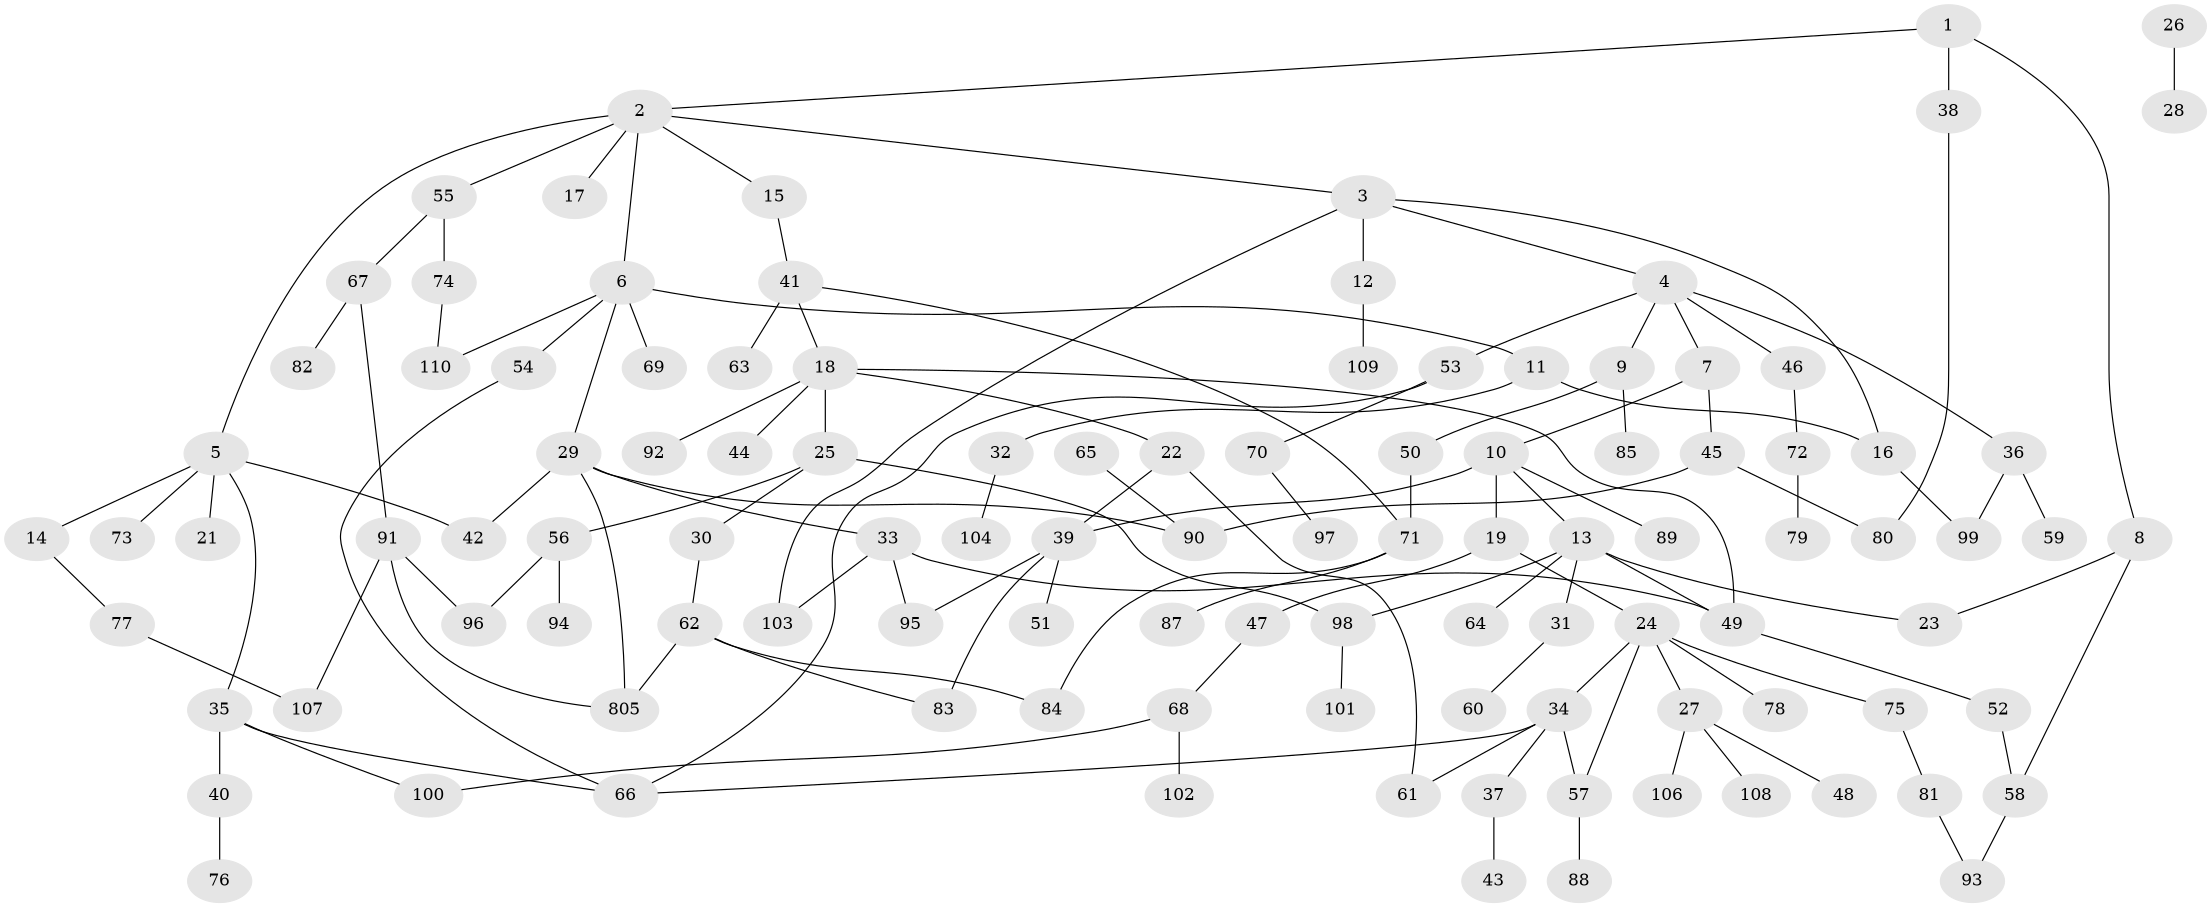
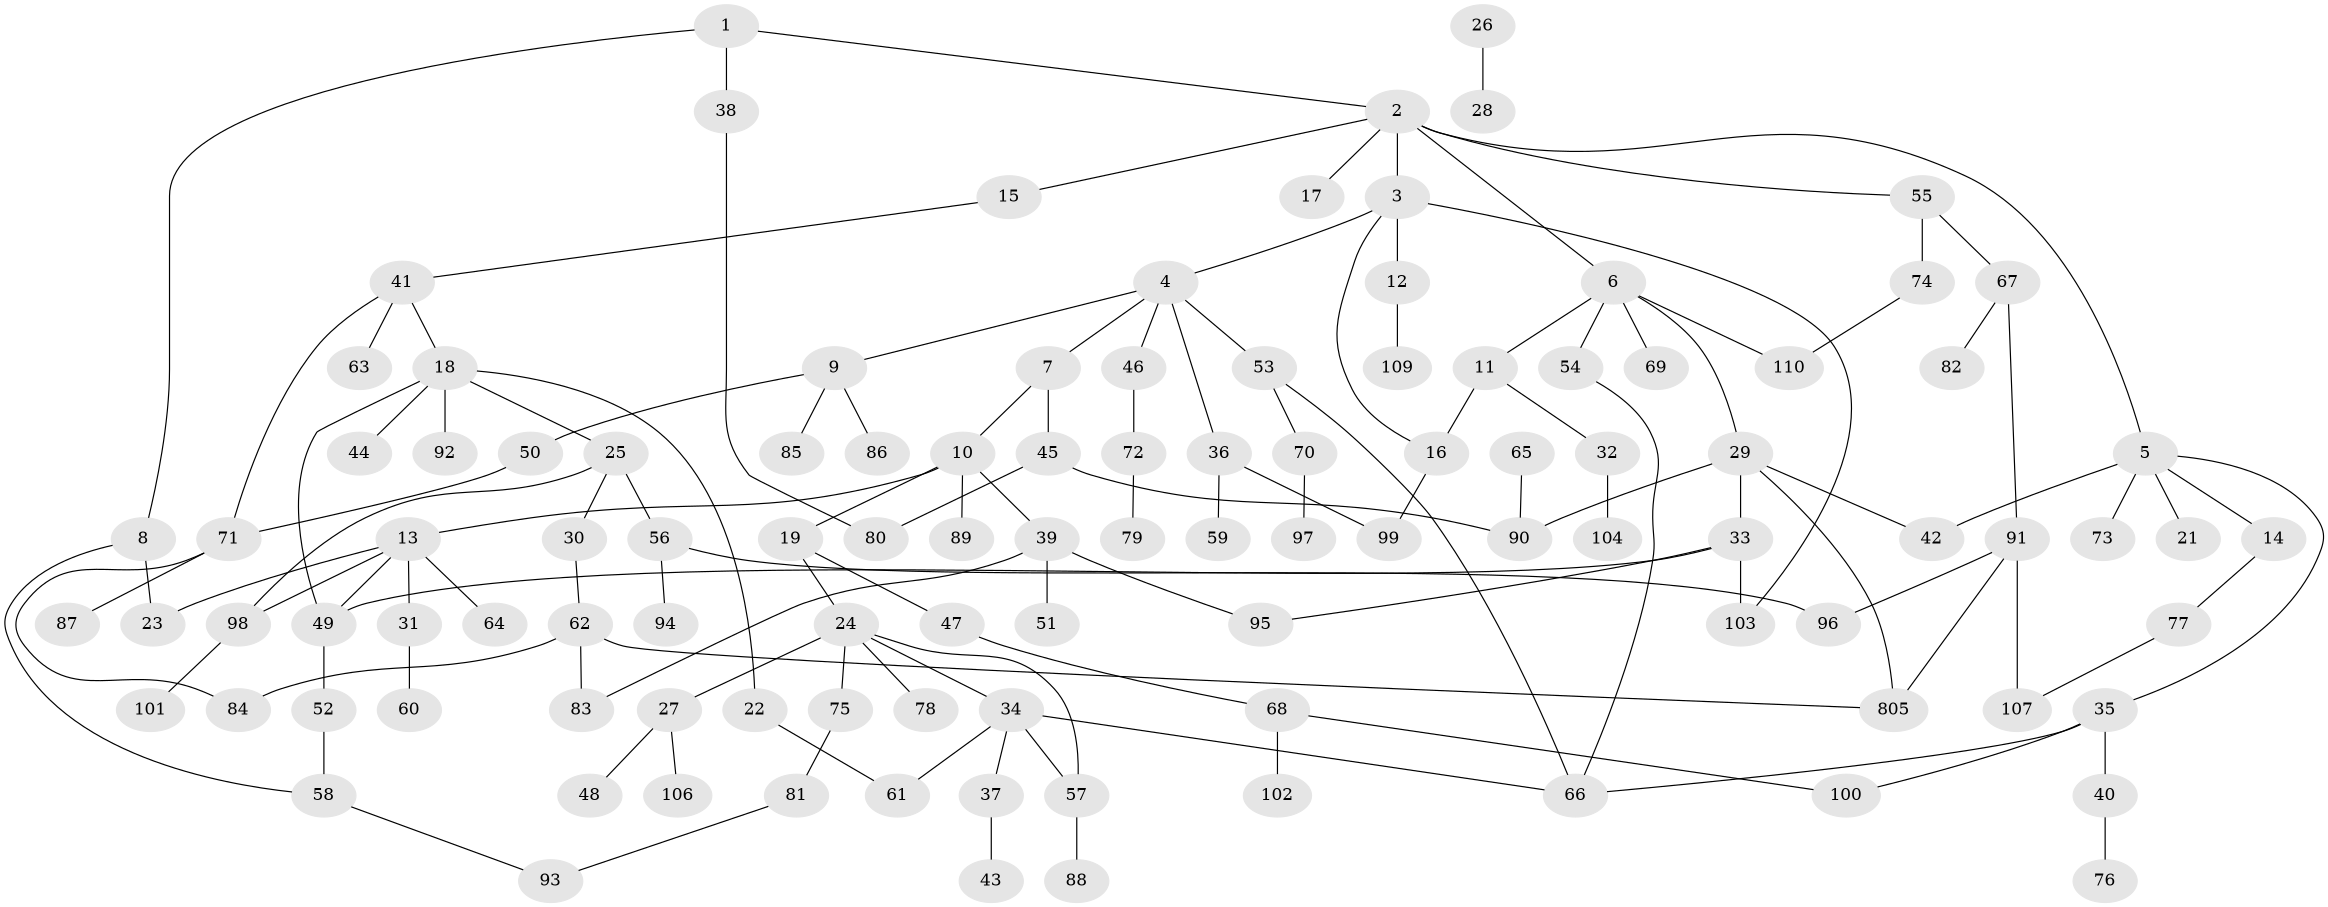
node "86": added
edge "22" -- "39": removed
node "108": removed
